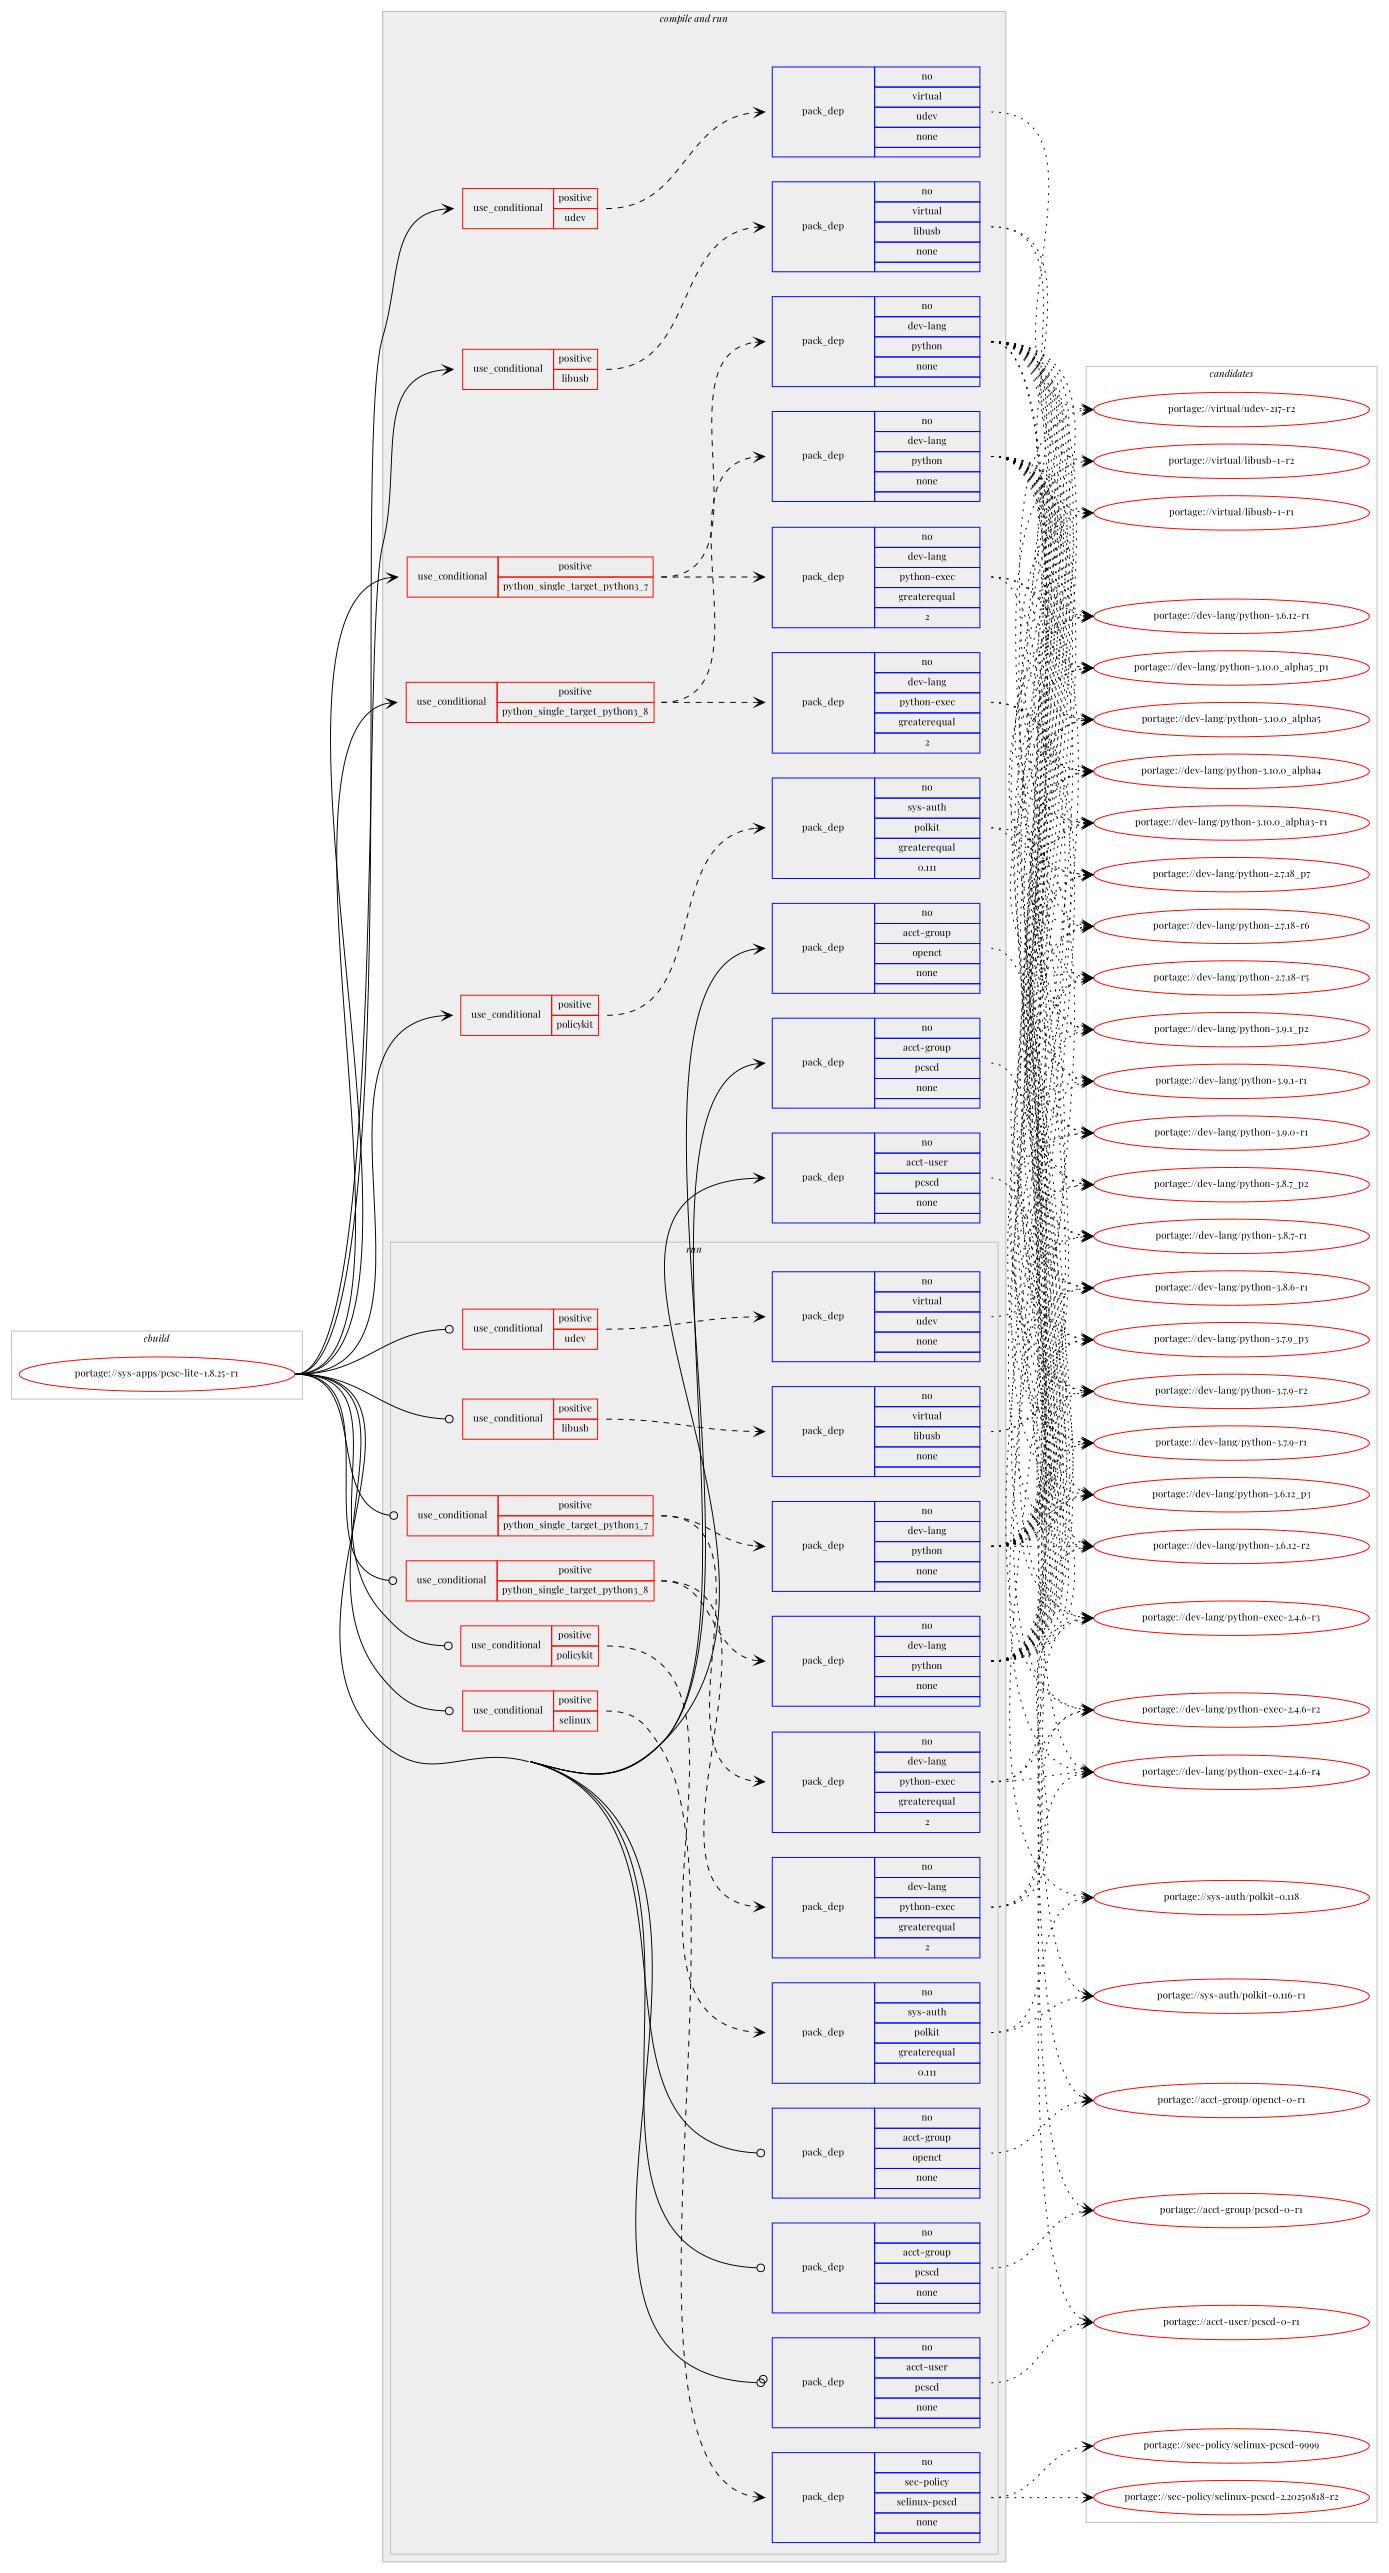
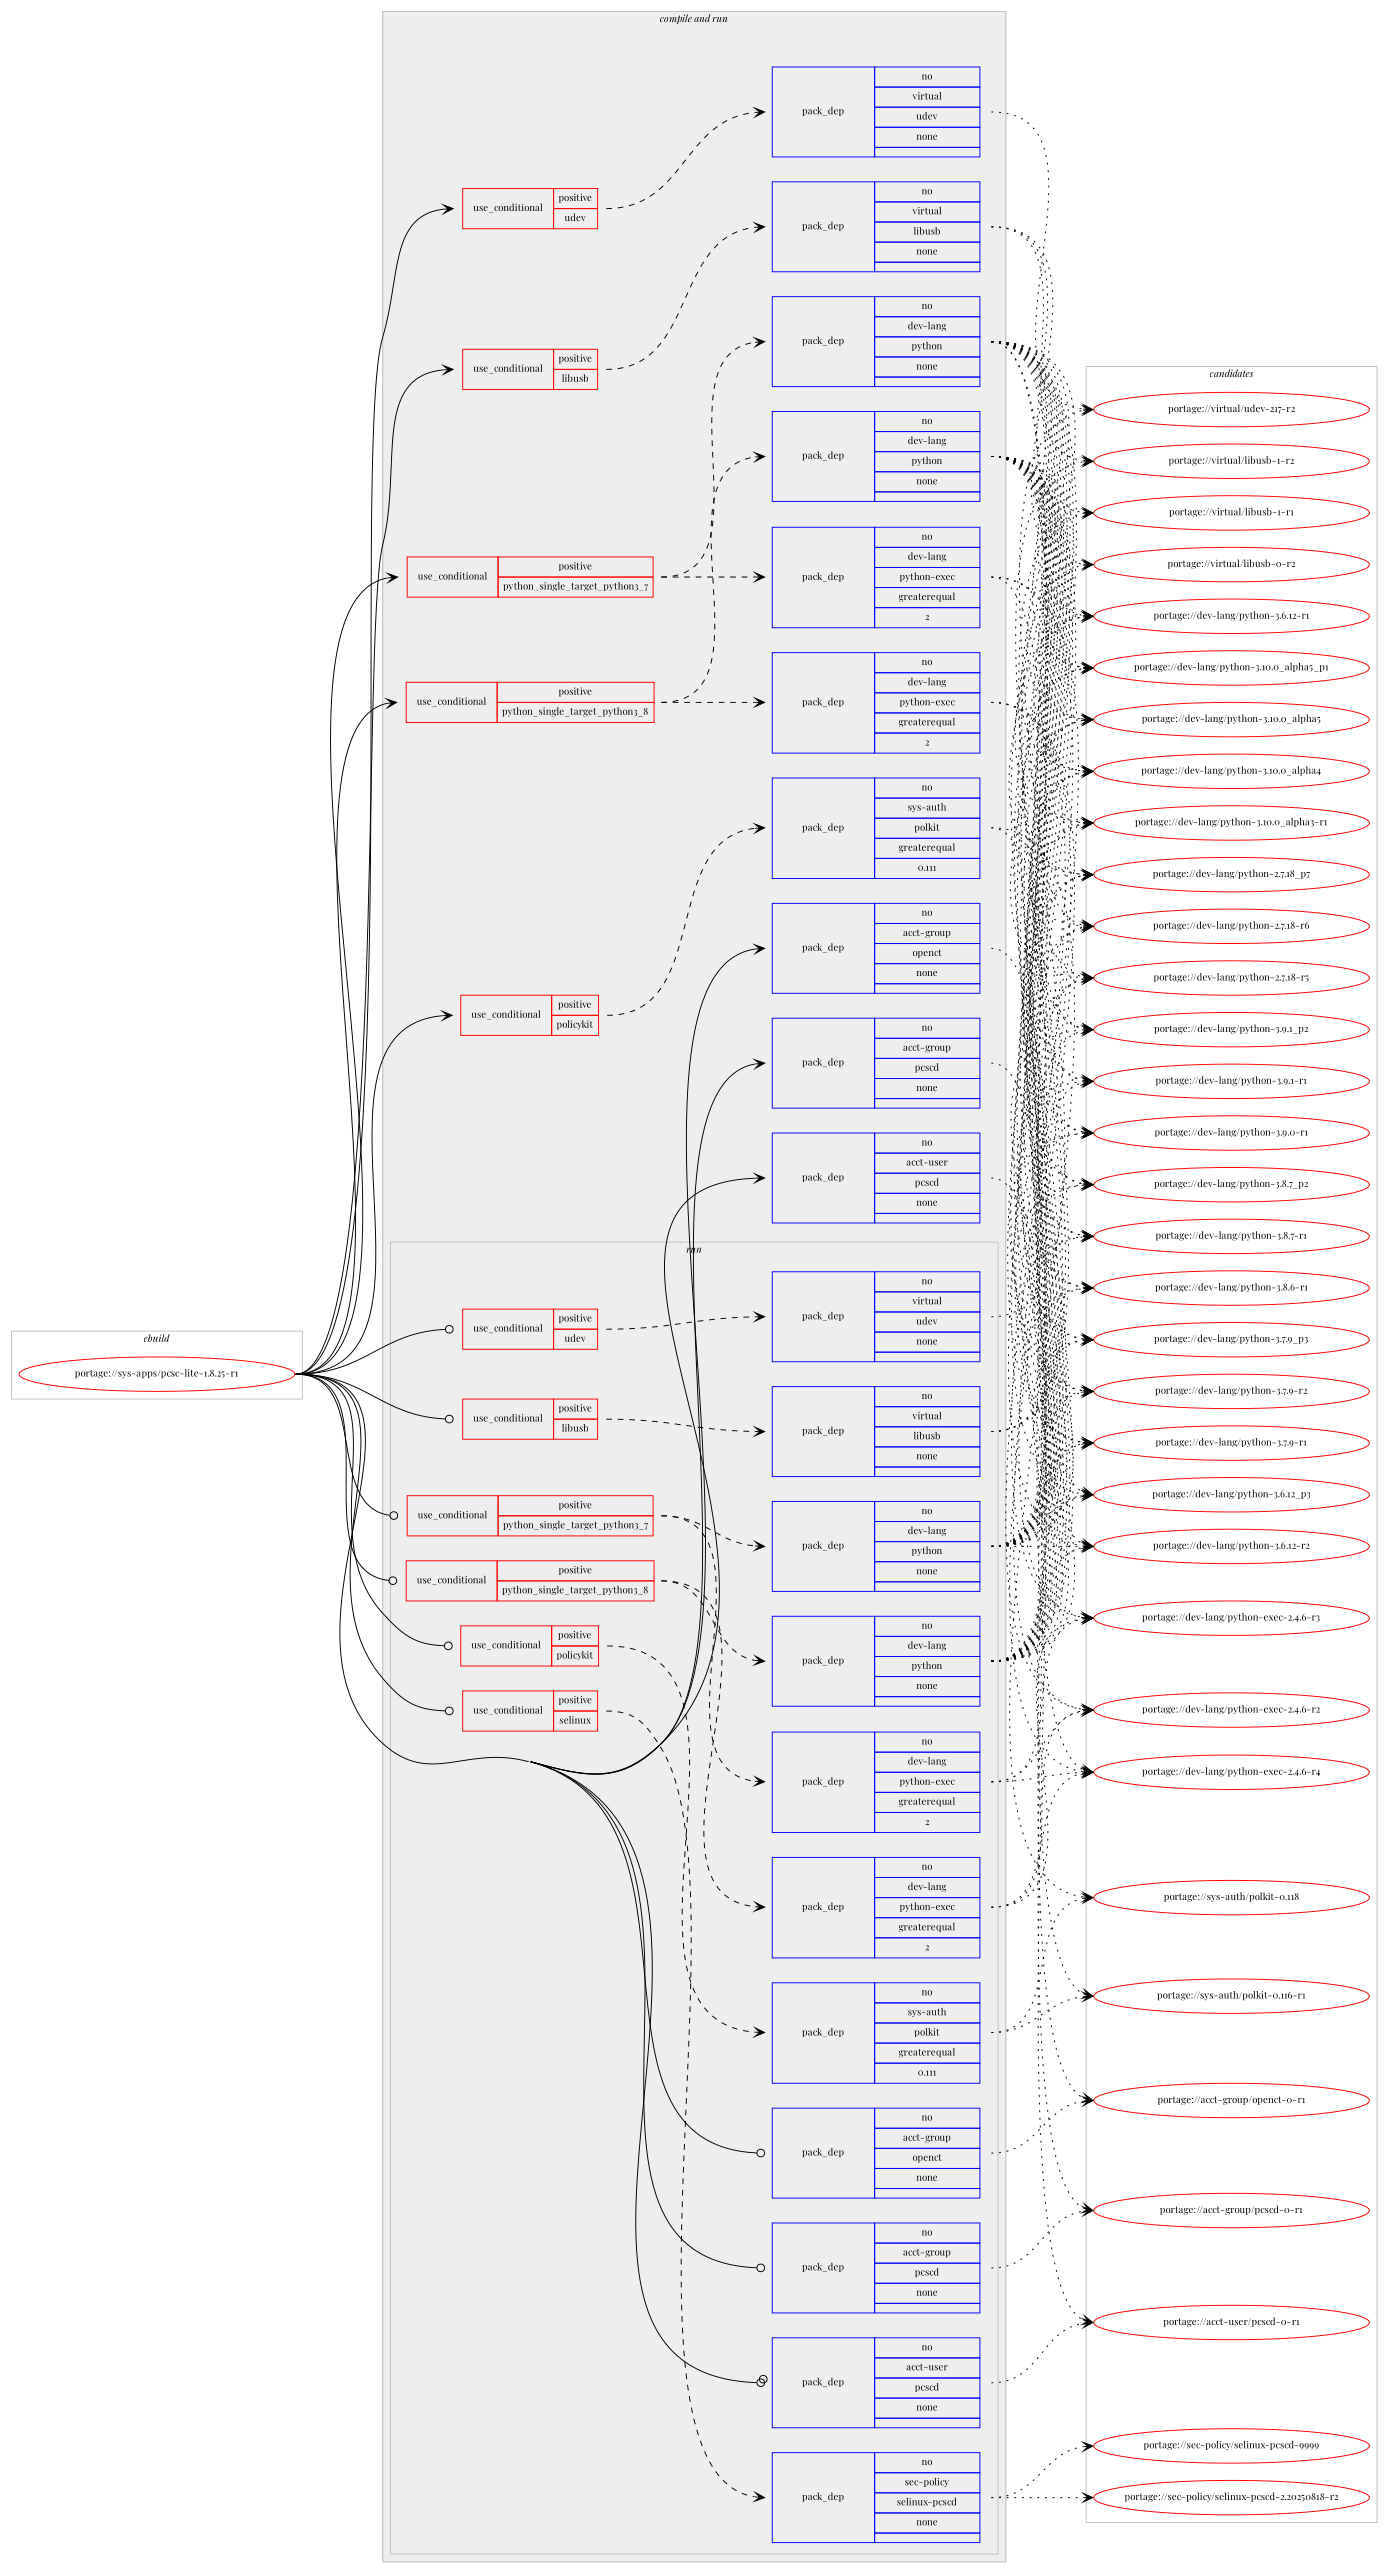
node "portage://virtual/libusb-0-r2": added
